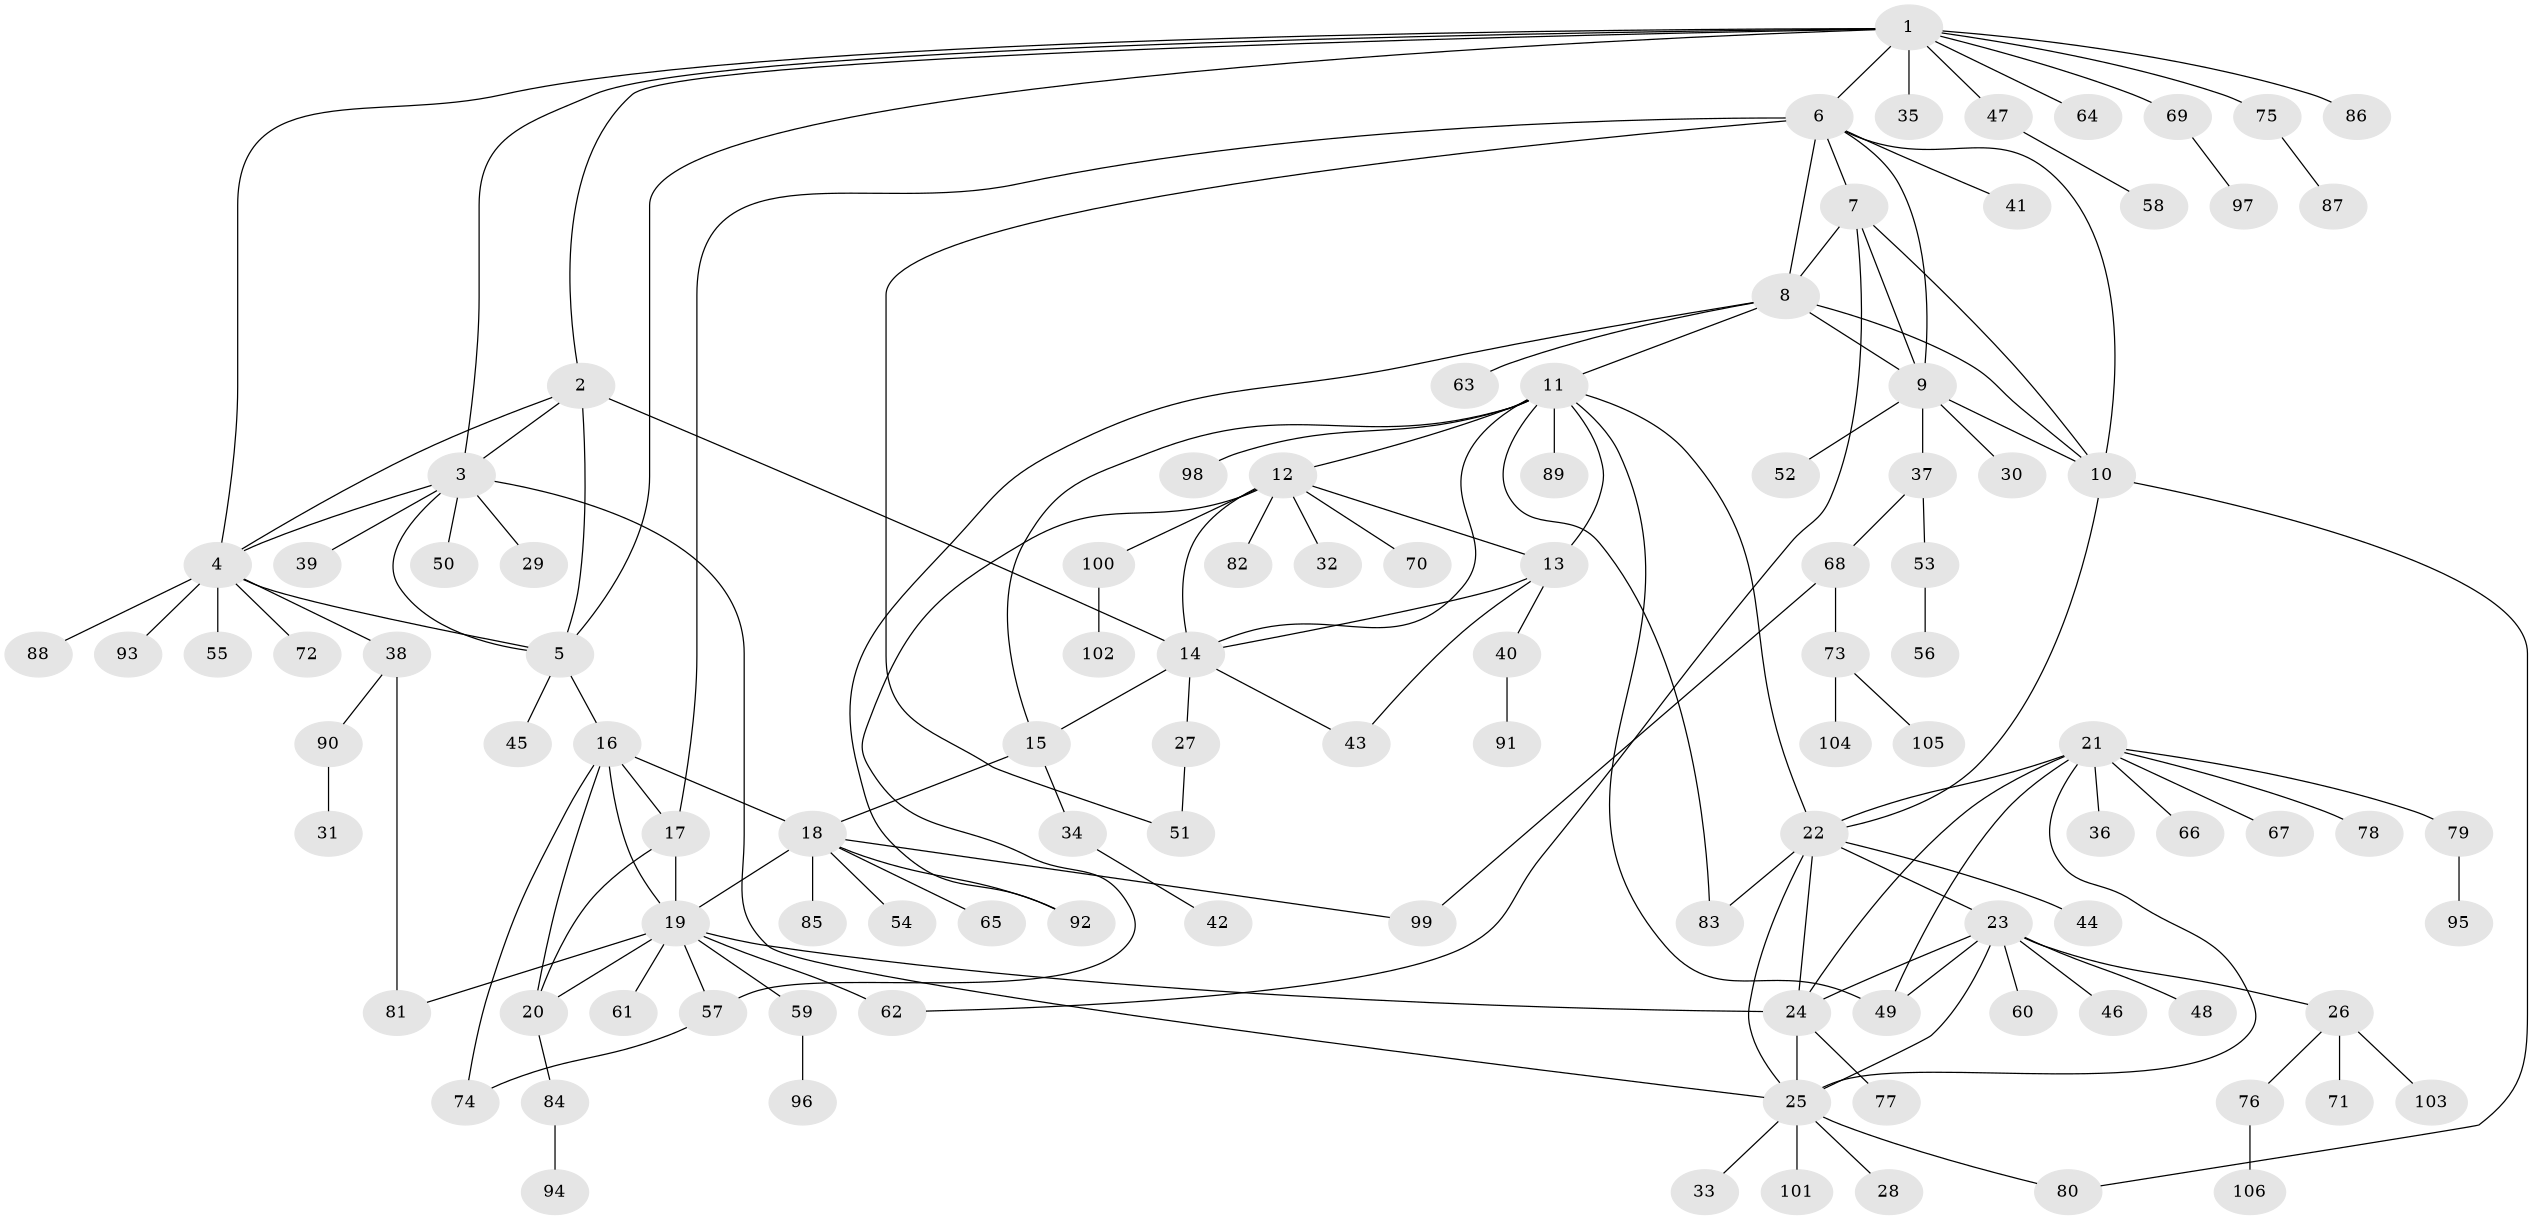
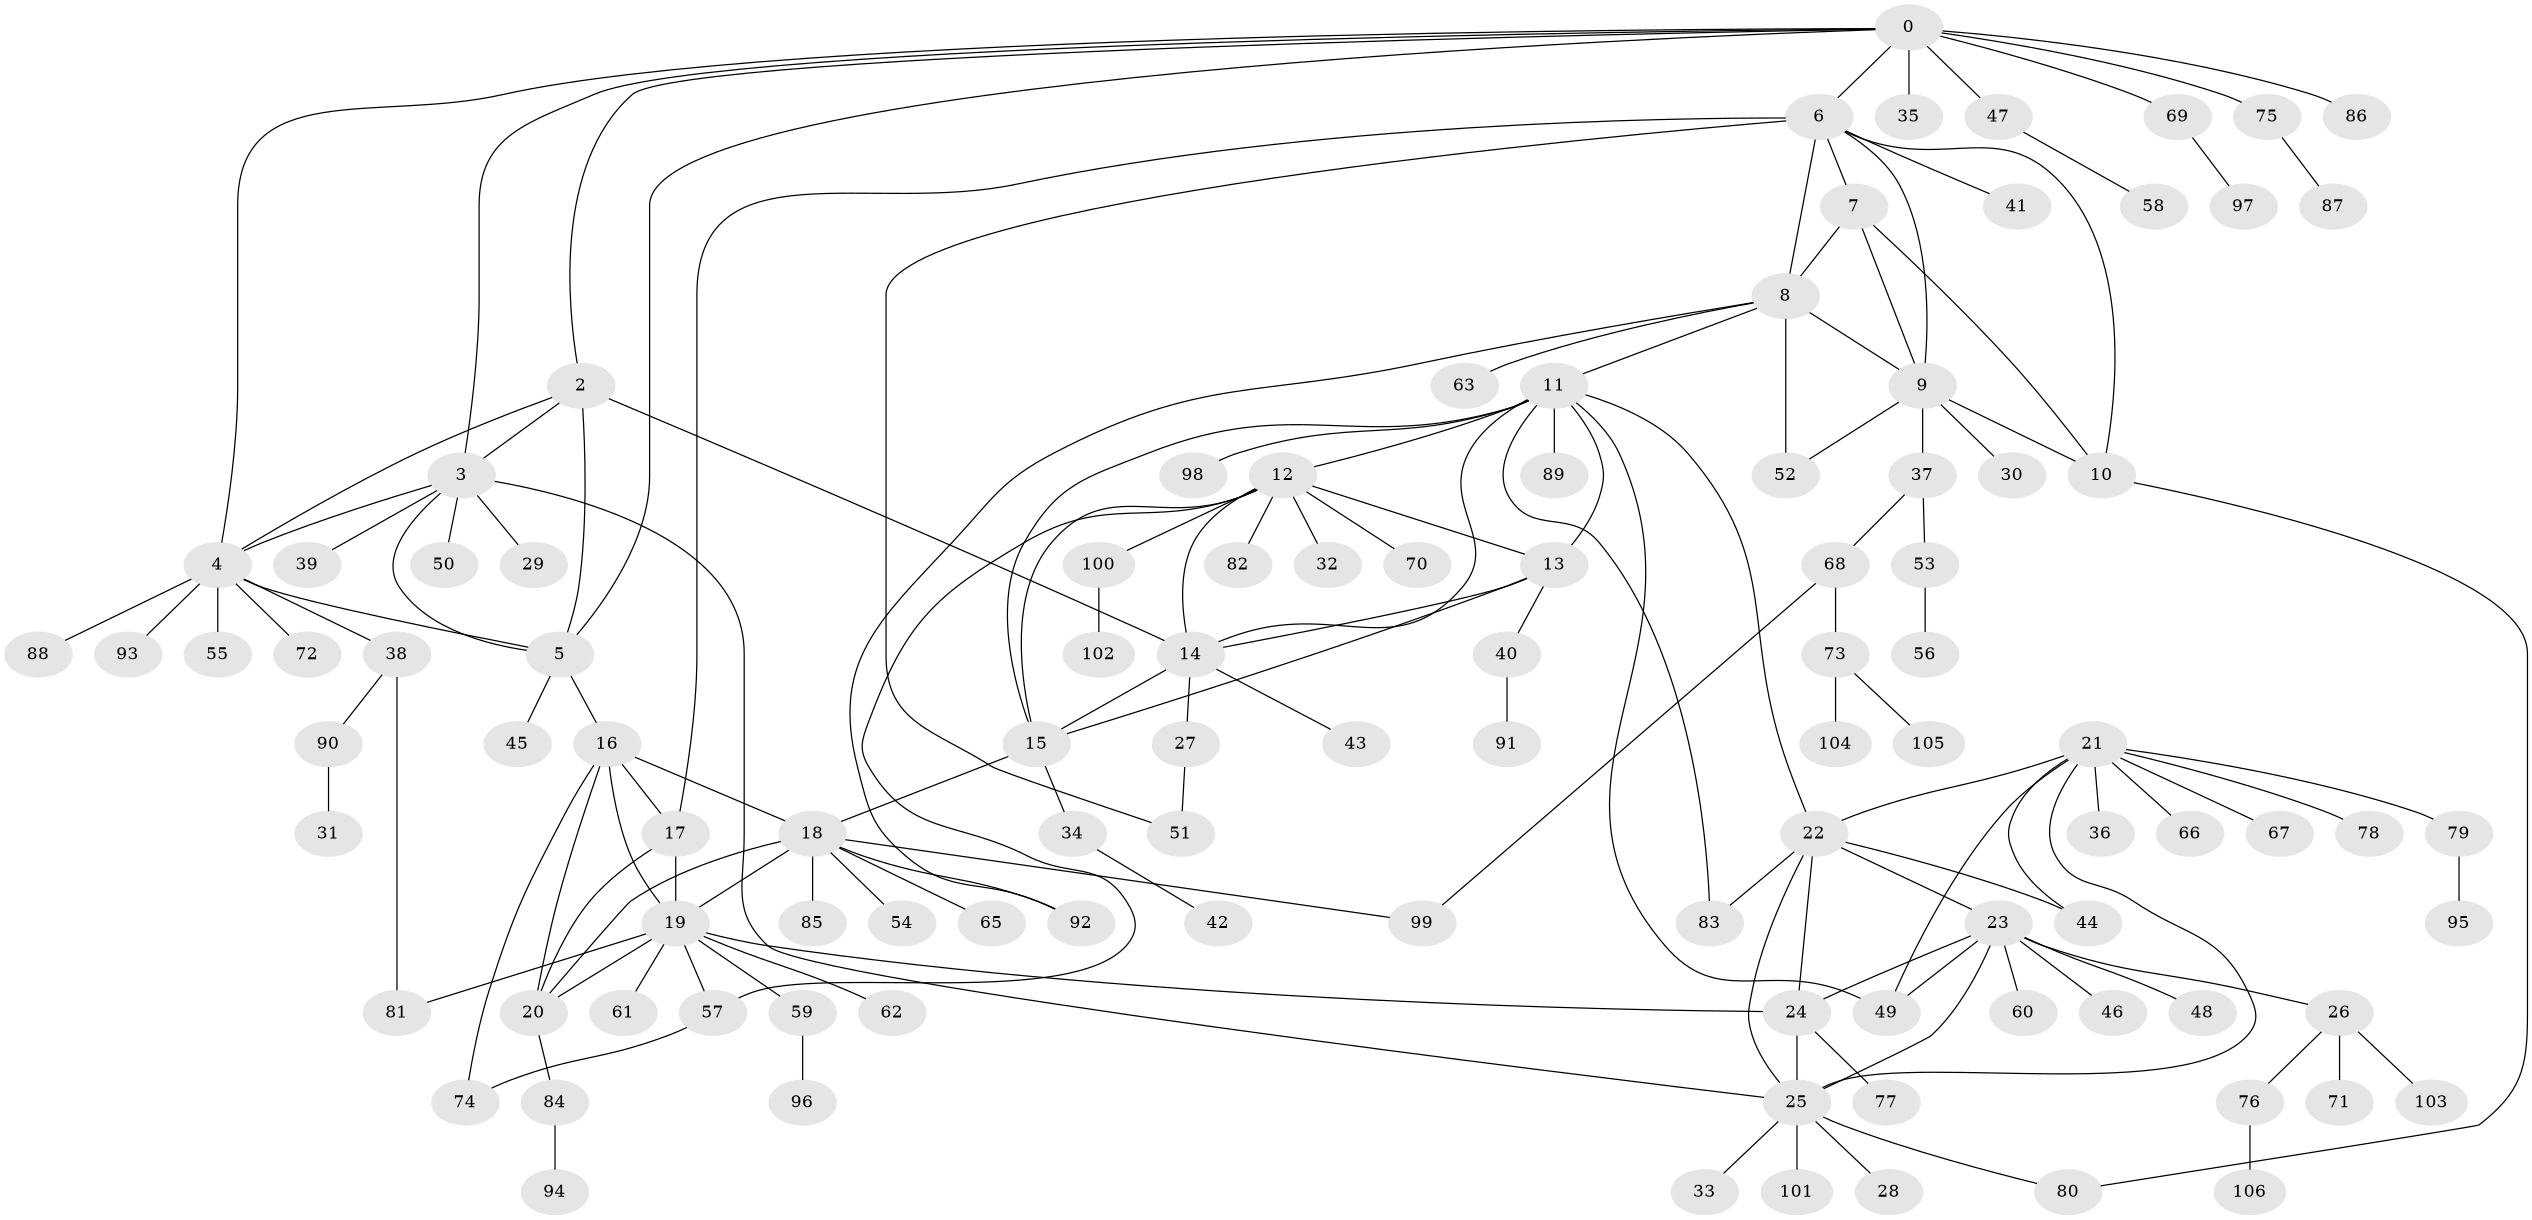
node "1": label "1" -> "0"
node "64": removed
edge "8" -- "10": now "8" -- "52"
edge "12" -- "15": added
edge "13" -- "43": now "13" -- "15"
edge "10" -- "22": removed
edge "7" -- "62": removed
edge "21" -- "24": now "21" -- "44"
edge "18" -- "20": added
